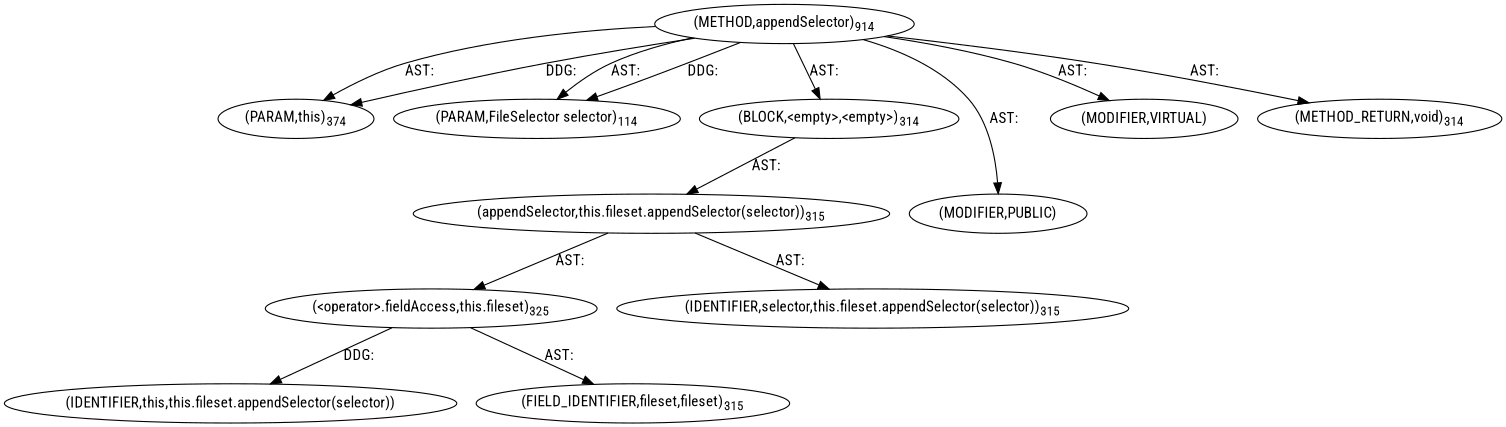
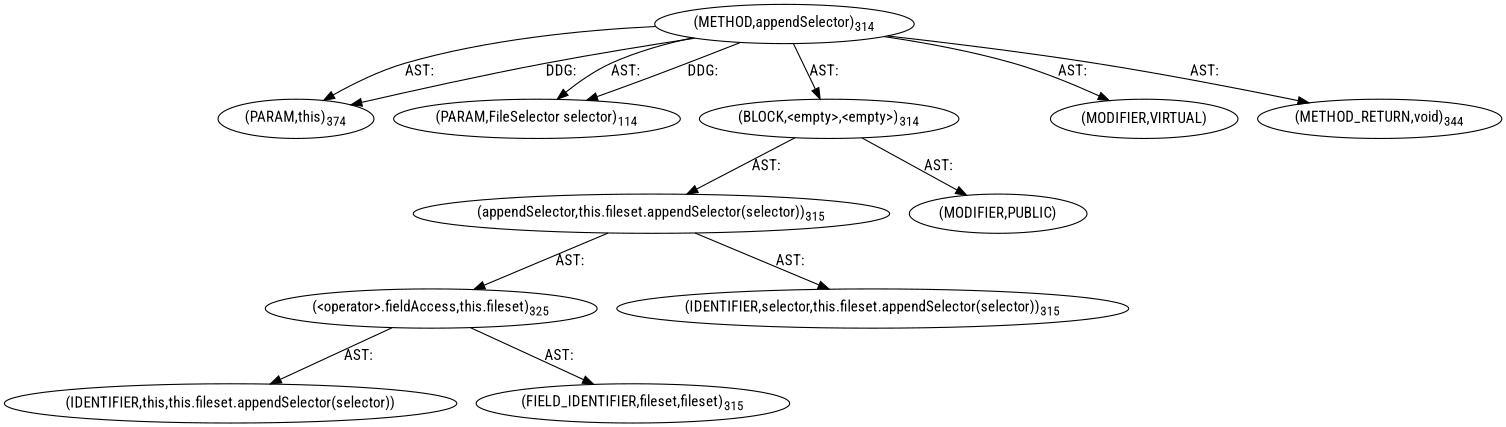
node "(METHOD,appendSelector)": text "914" -> "314"
edge "(METHOD,appendSelector)" -> "(MODIFIER,PUBLIC)": now "(BLOCK,<empty>,<empty>)" -> "(MODIFIER,PUBLIC)"
node "(METHOD_RETURN,void)": text "314" -> "344"
edge "(<operator>.fieldAccess,this.fileset)" -> "(IDENTIFIER,this,this.fileset.appendSelector(selector))": label "DDG: " -> "AST: "
